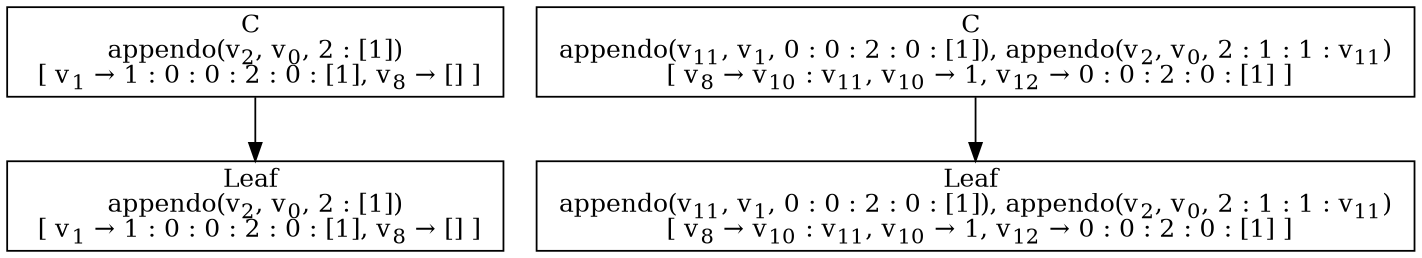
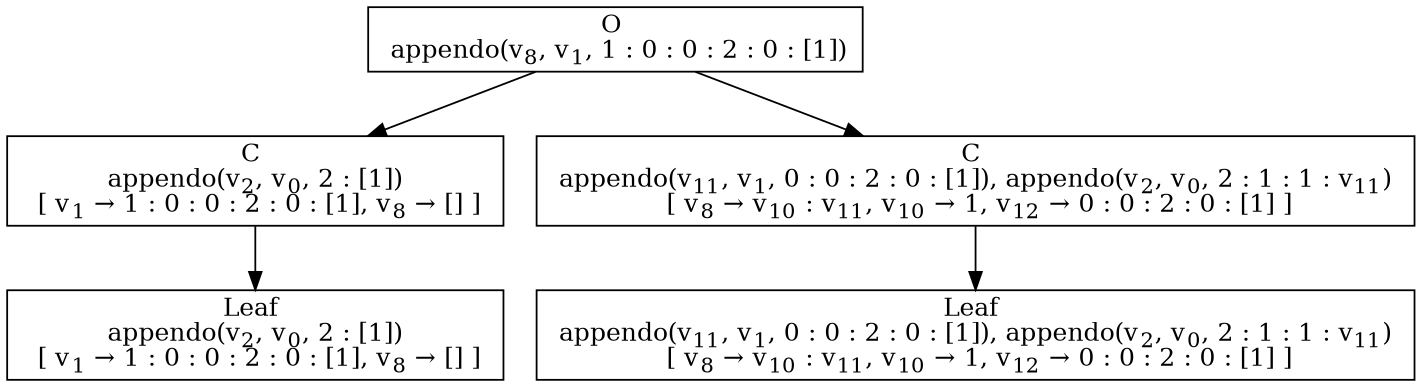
node "O": added
